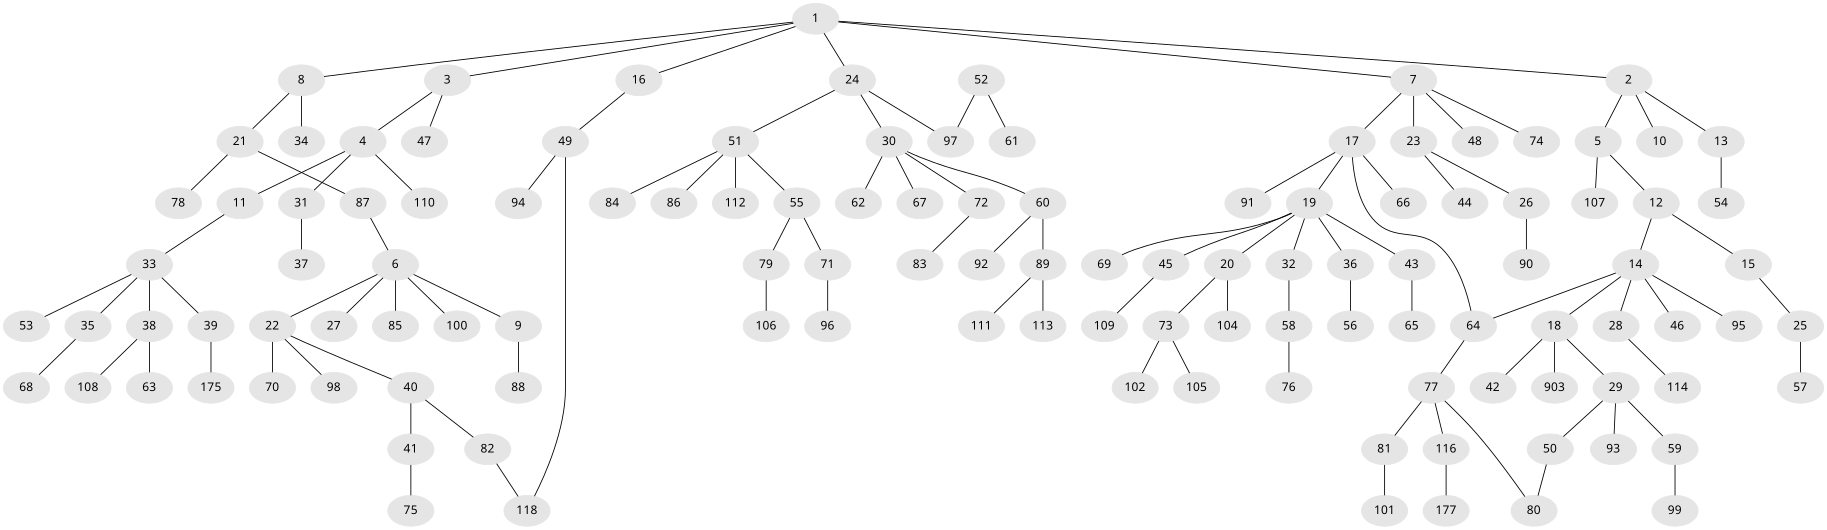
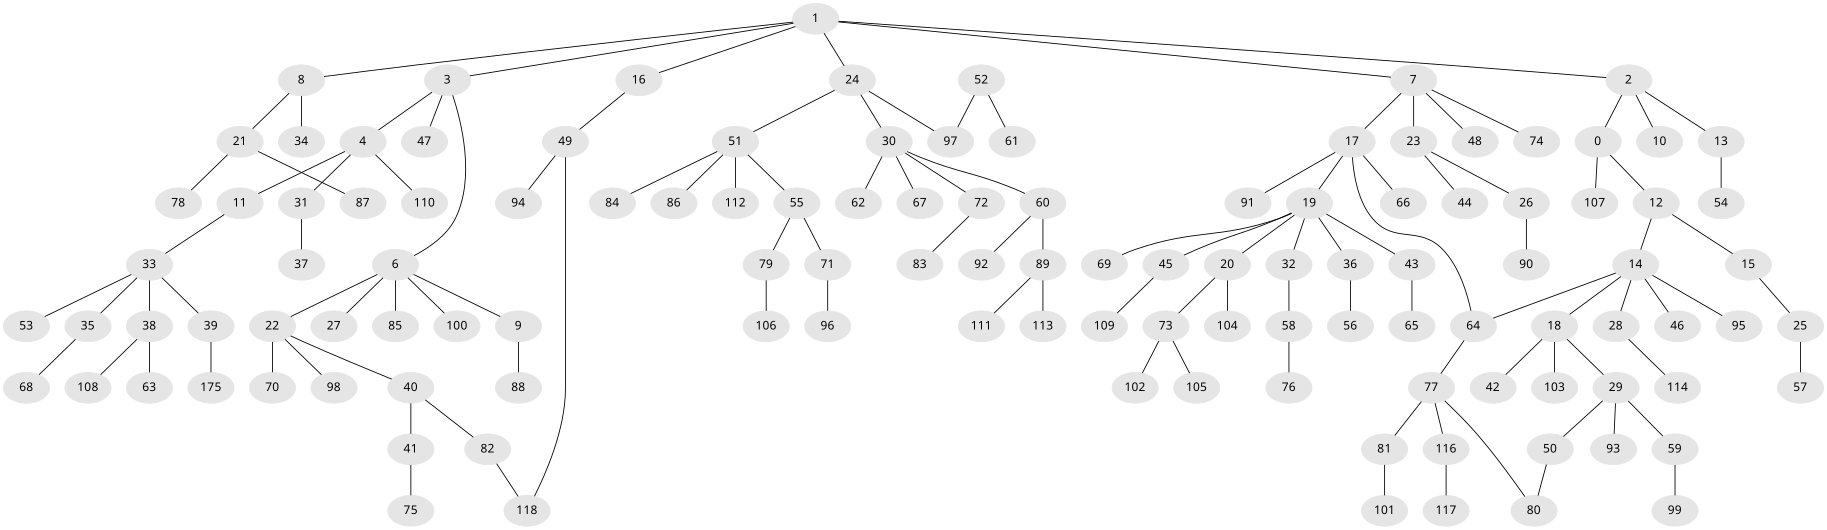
node "5": label "5" -> "0"
edge "87" -- "6": now "3" -- "6"
node "903": label "903" -> "103"
node "177": label "177" -> "117"
